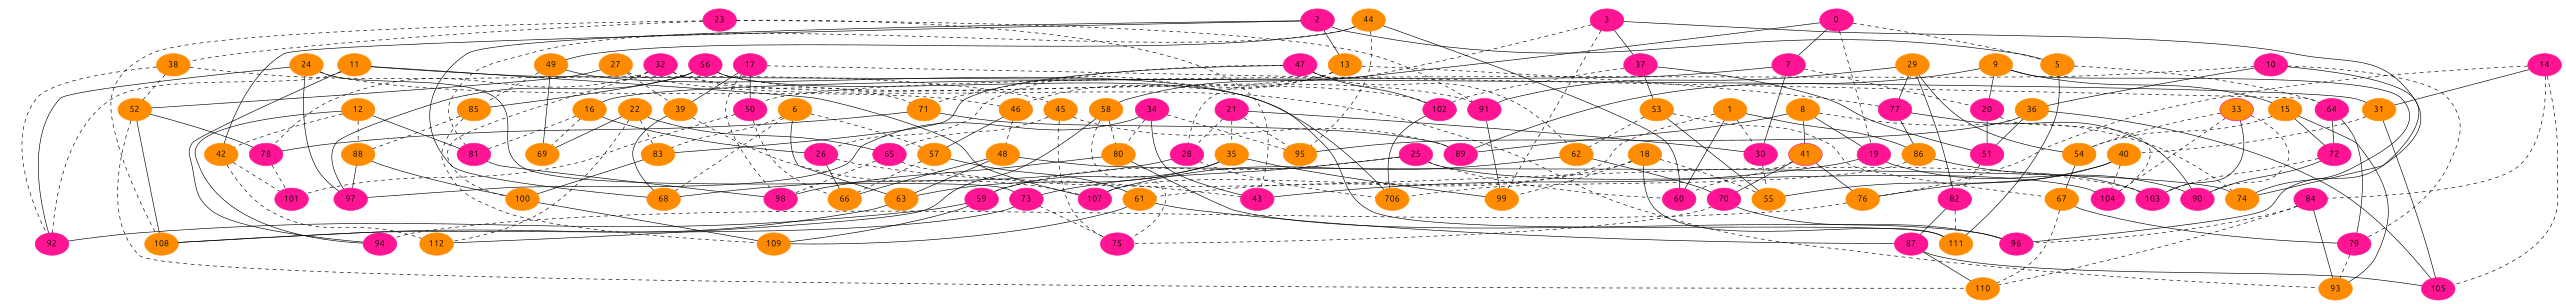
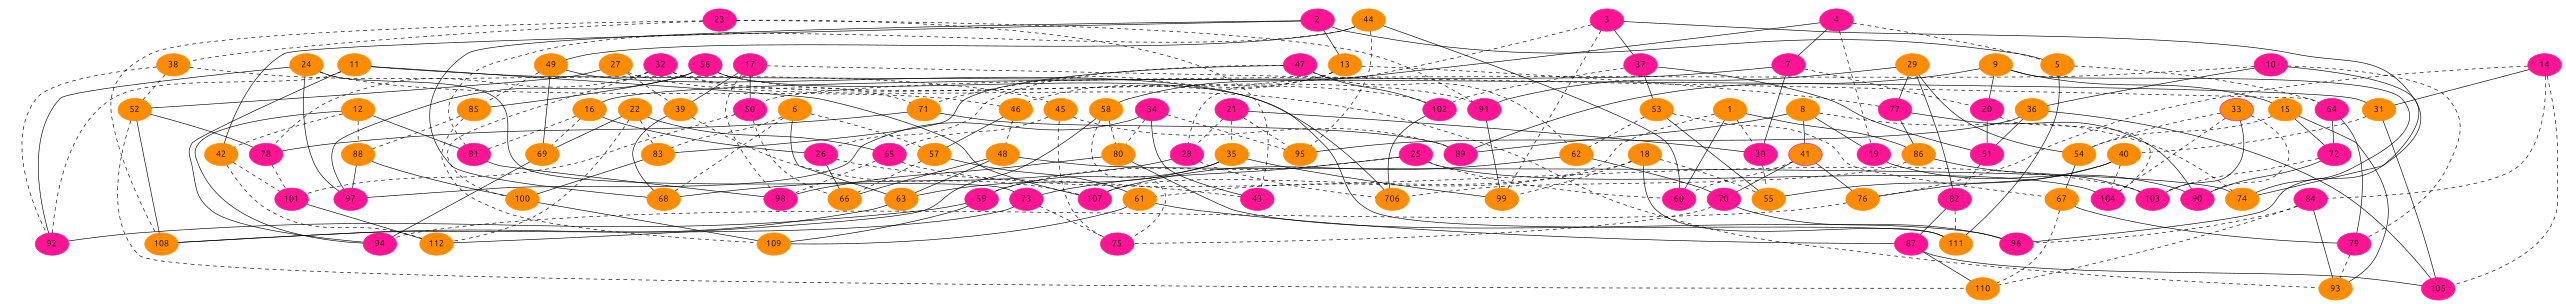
node "0": label "0" -> "4"
edge "19" -- "43": removed
edge "69" -- "94": added
edge "101" -- "112": added
